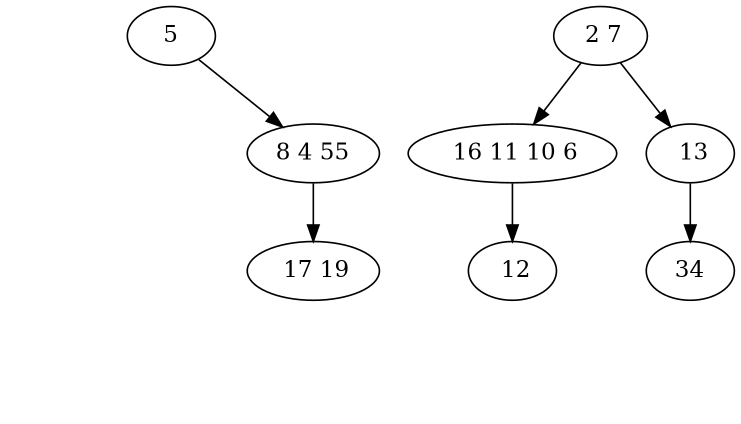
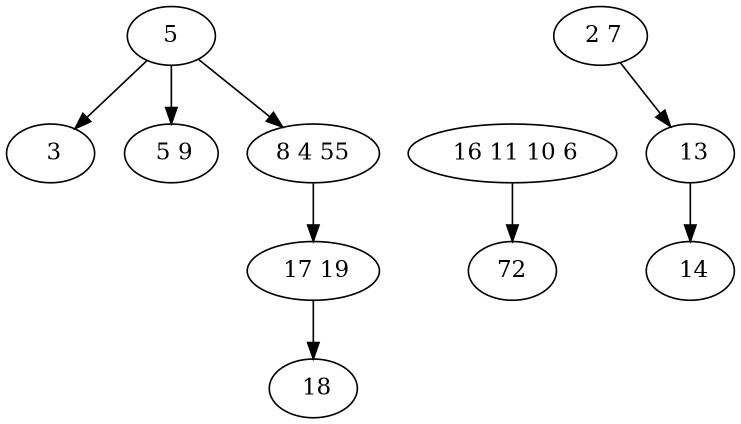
edge "2 7" -> "16 11 10 6": removed
node "3": added
node "5 9": added
node "12": label "12" -> "72"
node "34": label "34" -> "14"
node "18": added
